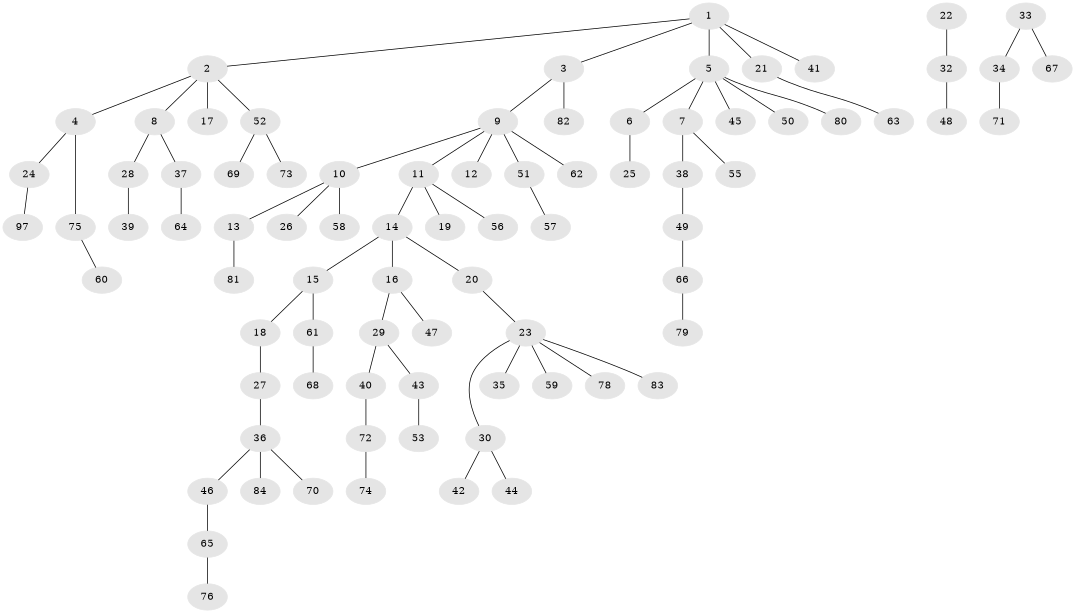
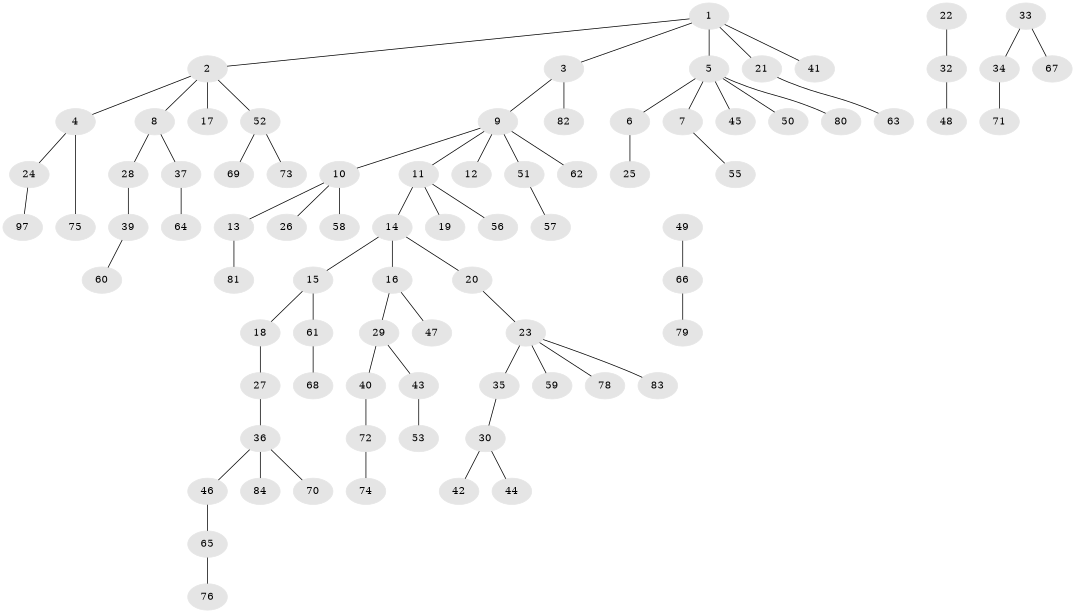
node "38": removed
edge "75" -- "60": now "39" -- "60"
edge "23" -- "30": now "35" -- "30"
